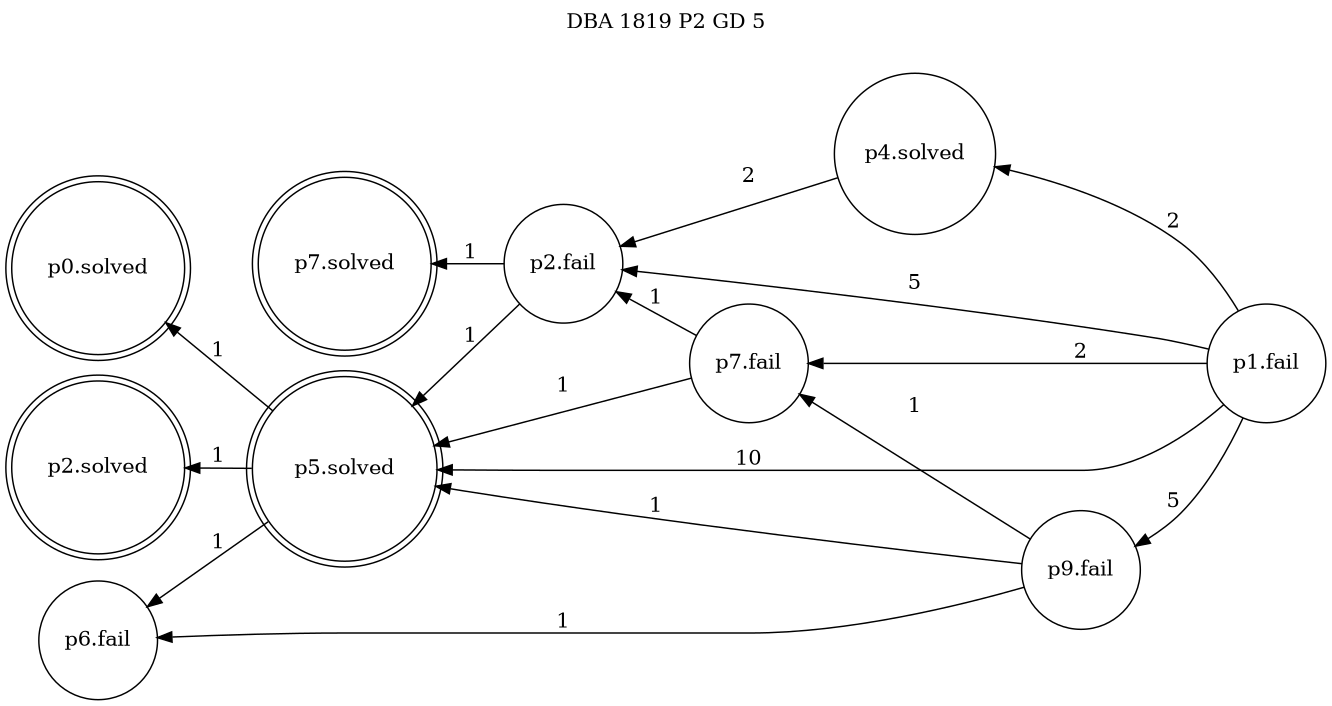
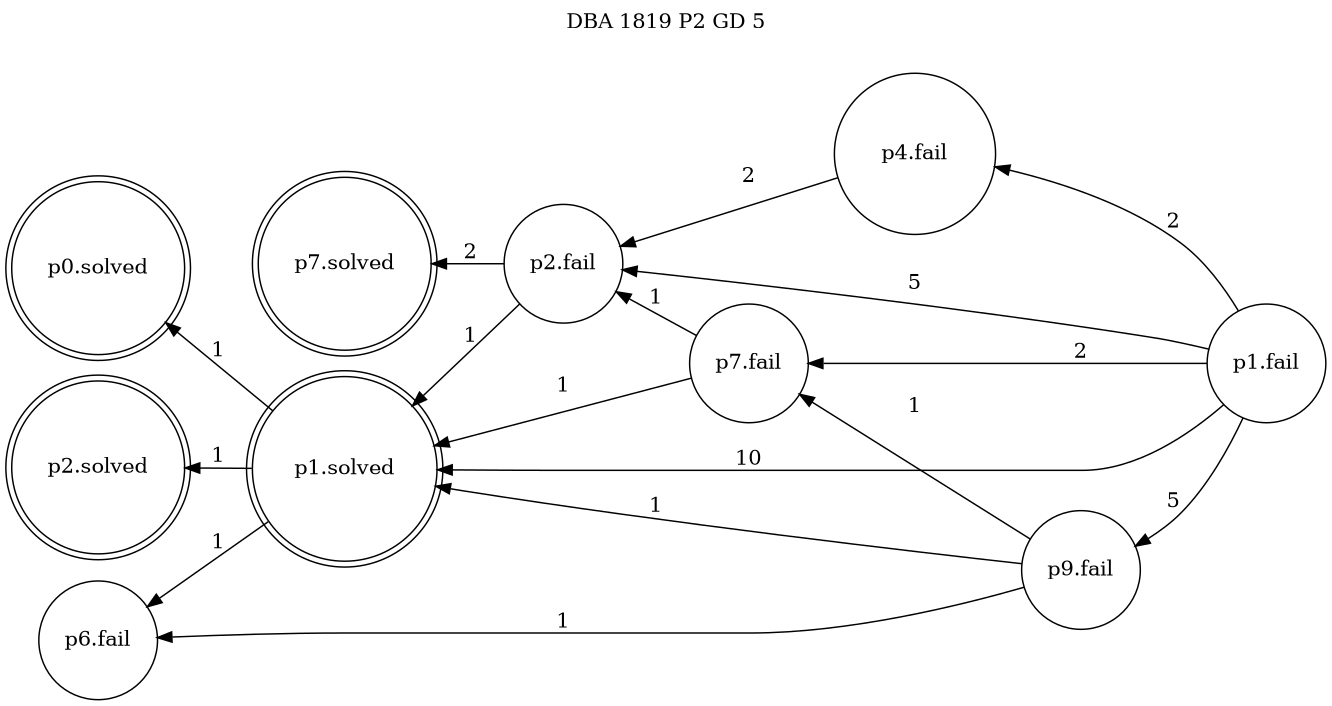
node "p4.solved": label "p4.solved" -> "p4.fail"
edge "p2.fail" -> "p7.solved": label "1" -> "2"
node "p5.solved": label "p5.solved" -> "p1.solved"
